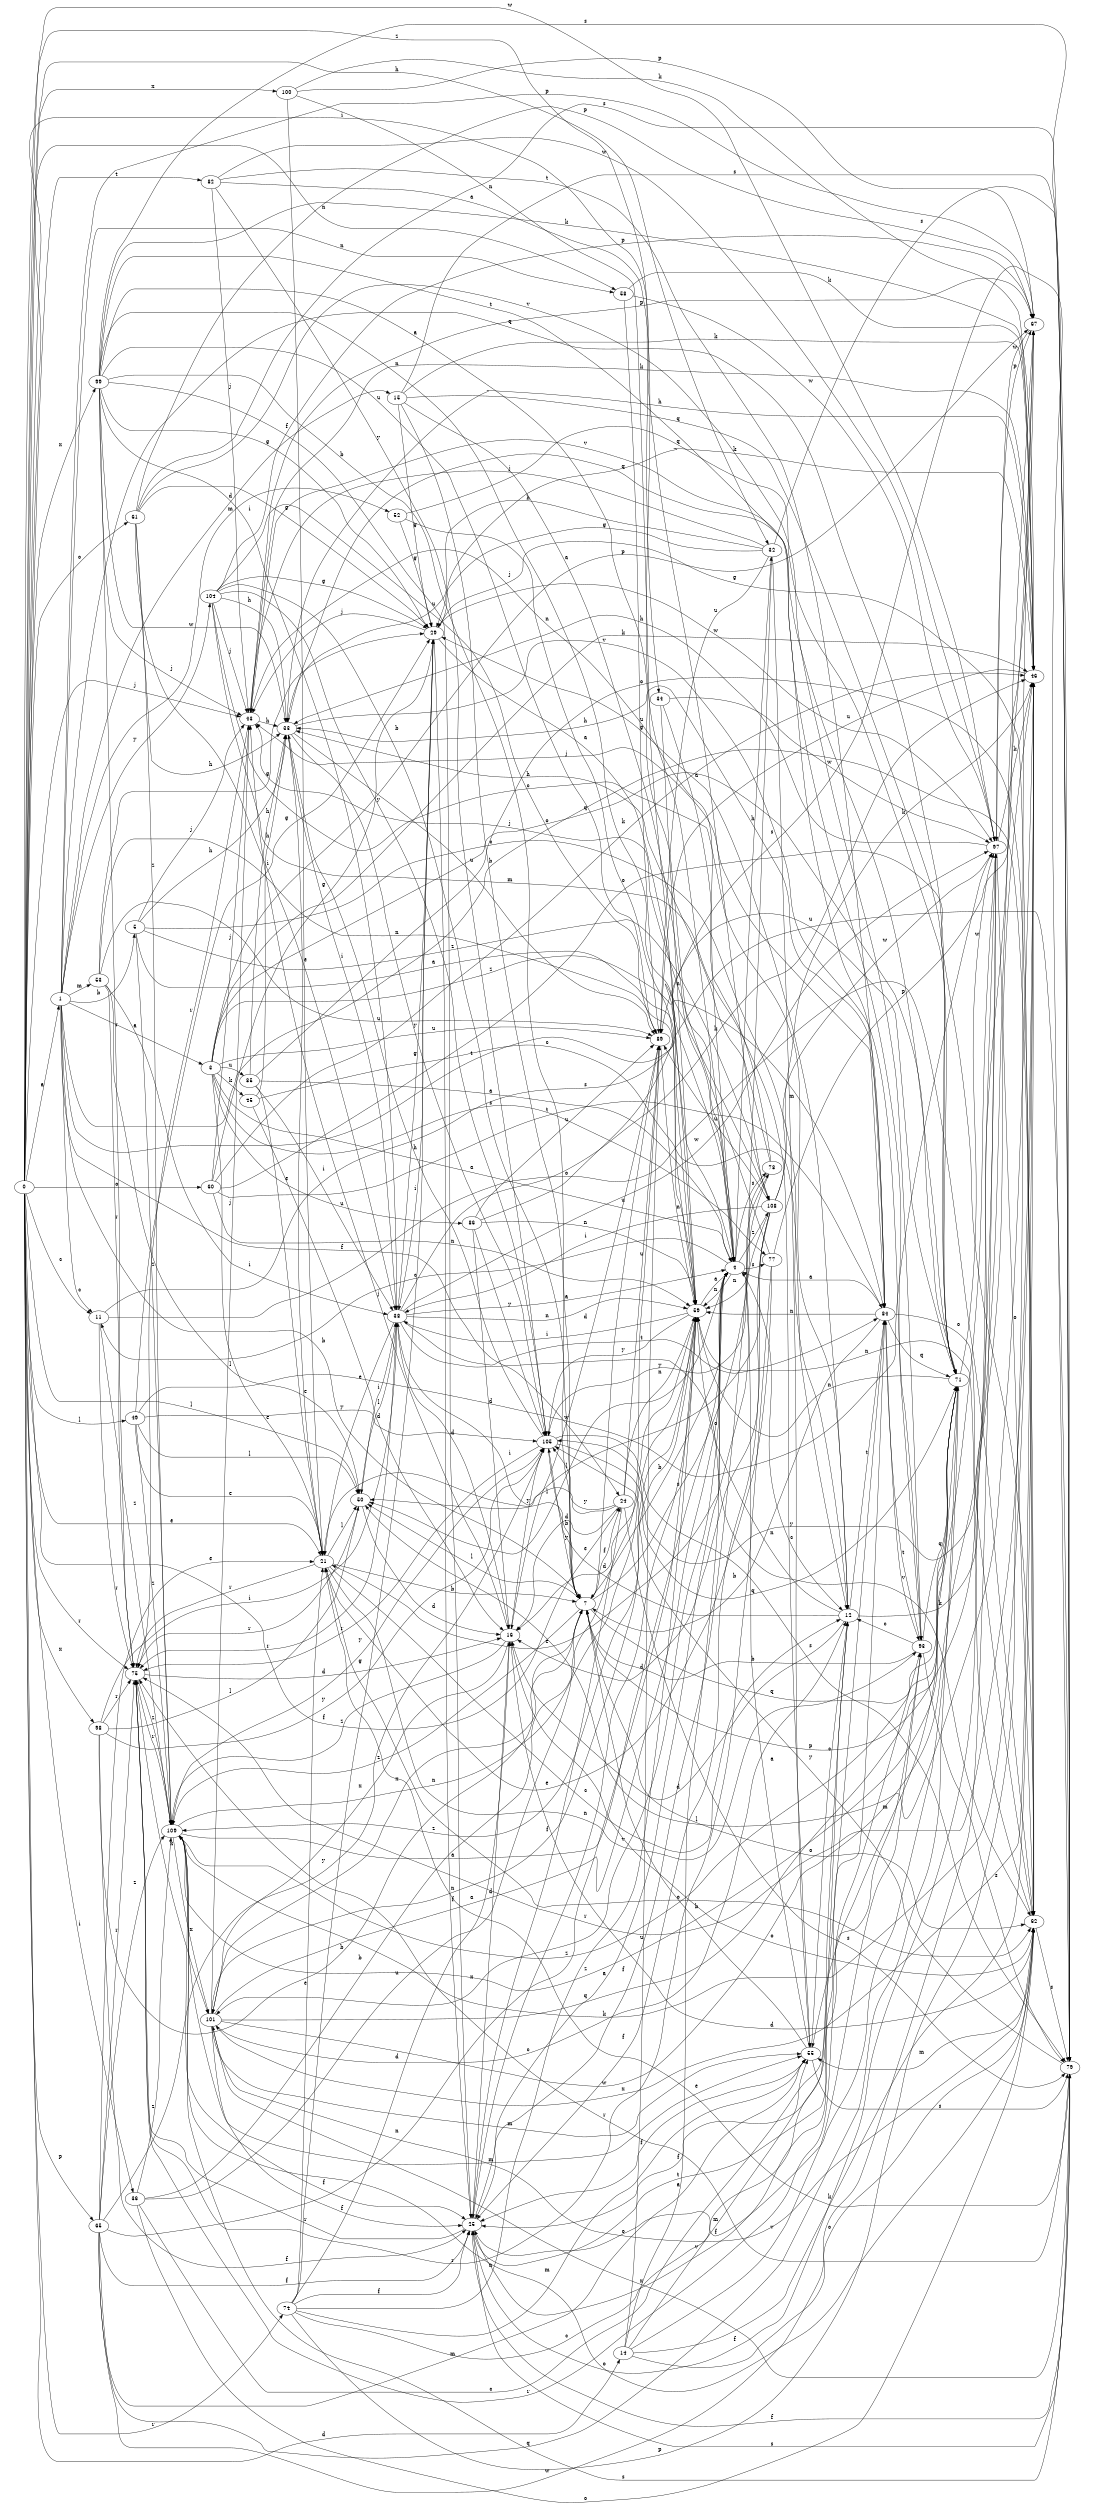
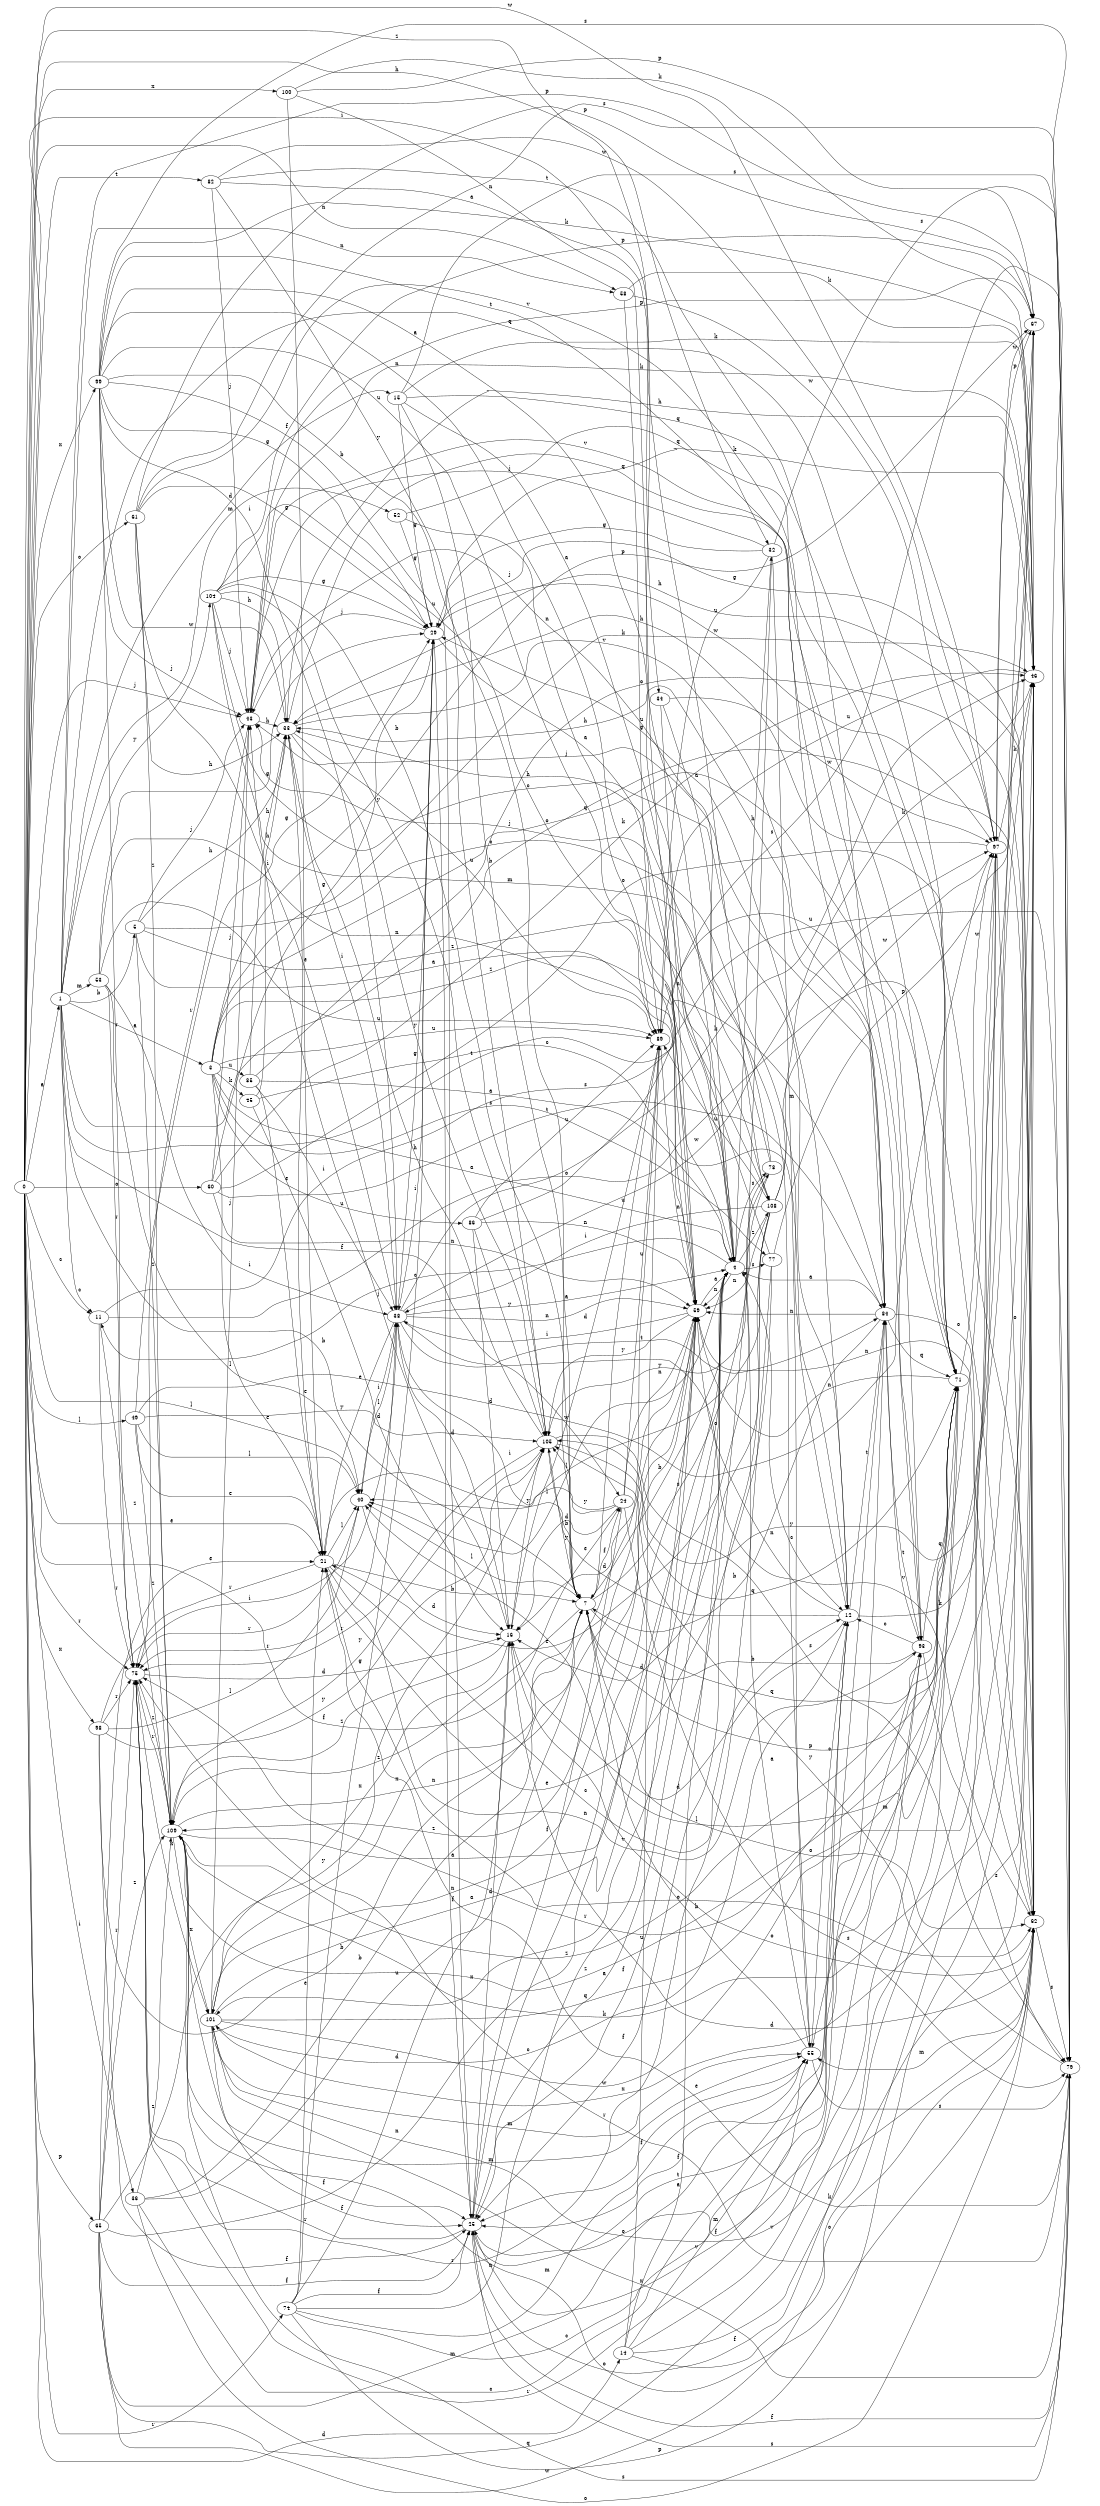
edge "32" -> "33": now "62" -> "33"
node "50": label "50" -> "40"
